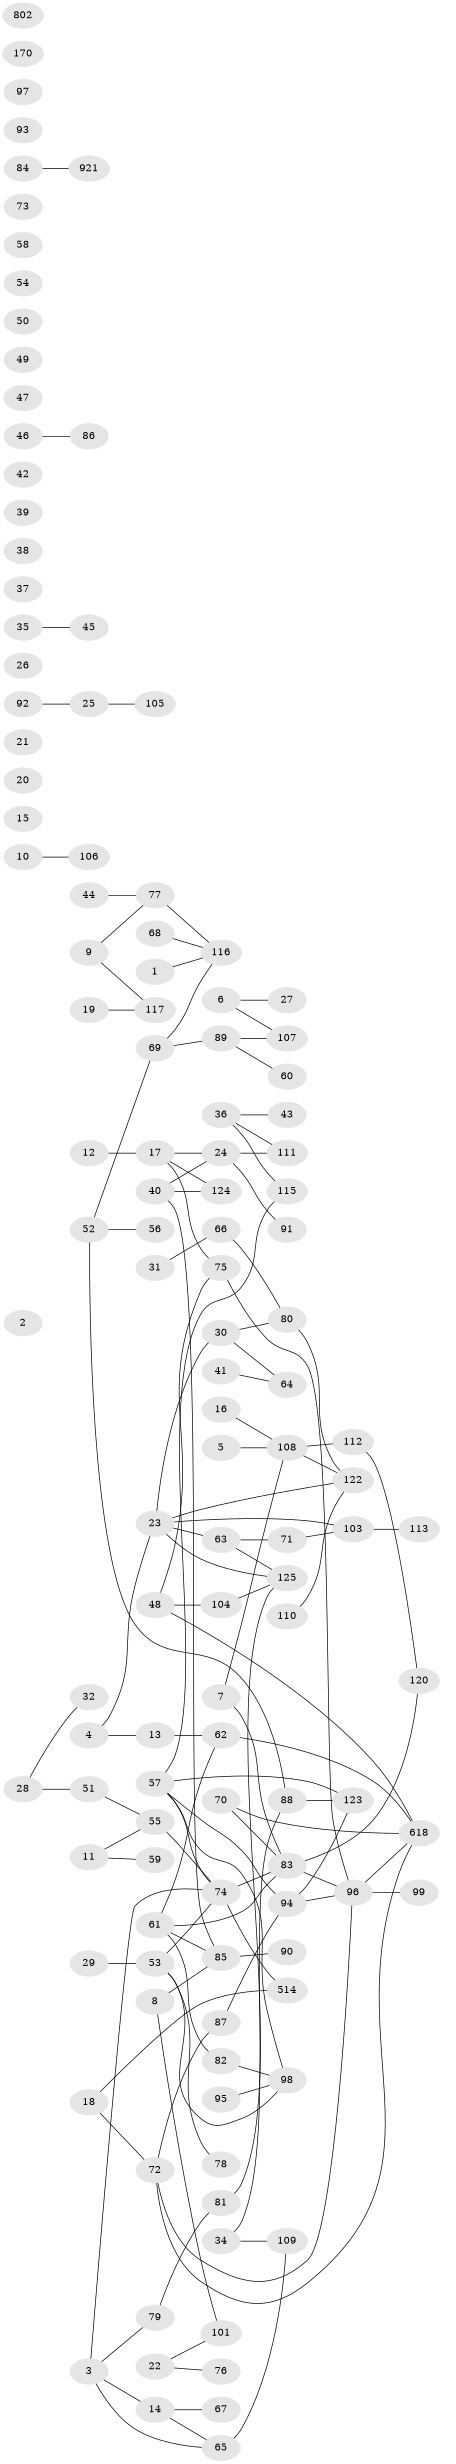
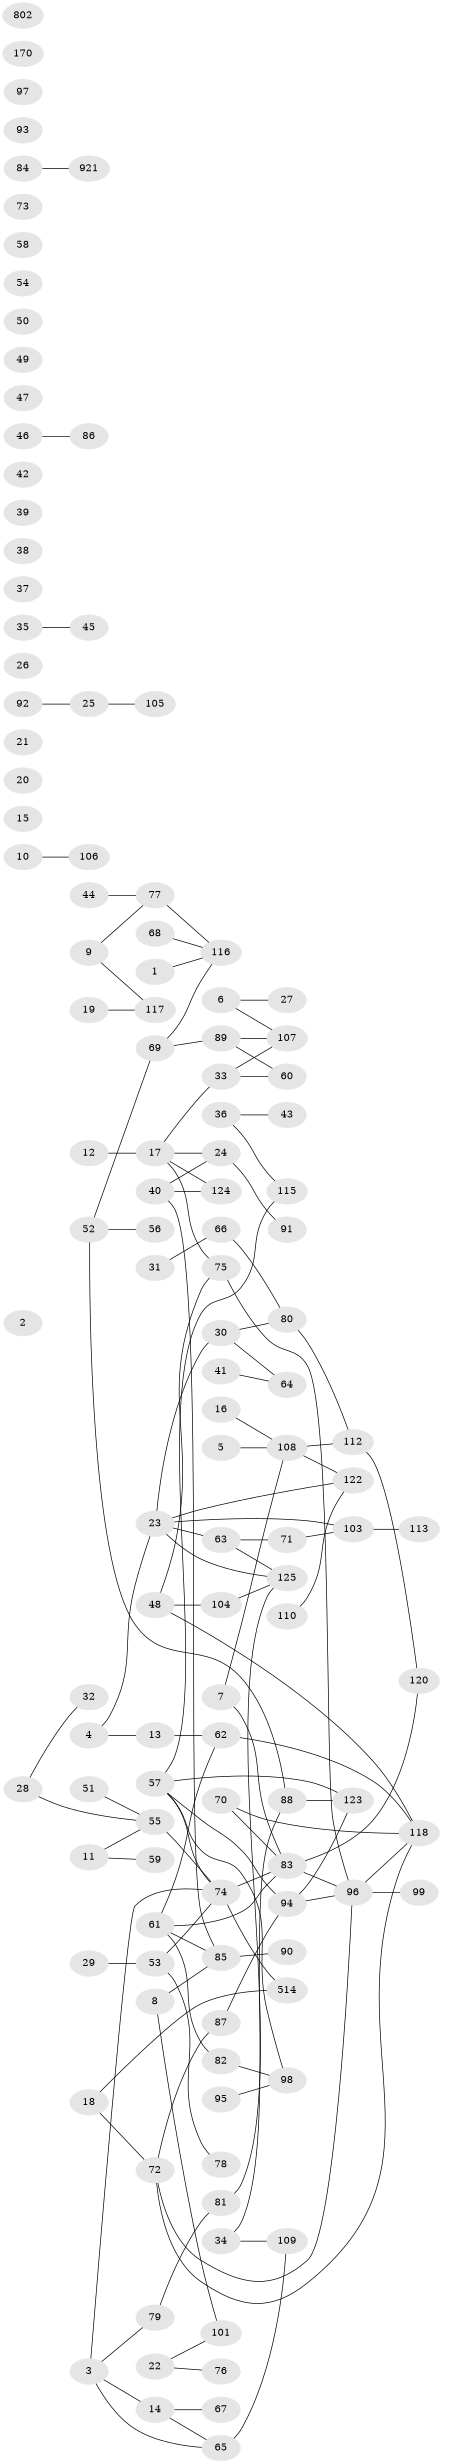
node "33": added
node "111": removed
edge "80" -- "122": now "80" -- "112"
edge "28" -- "51": now "28" -- "55"
node "618": label "618" -> "118"
edge "53" -- "98": removed
